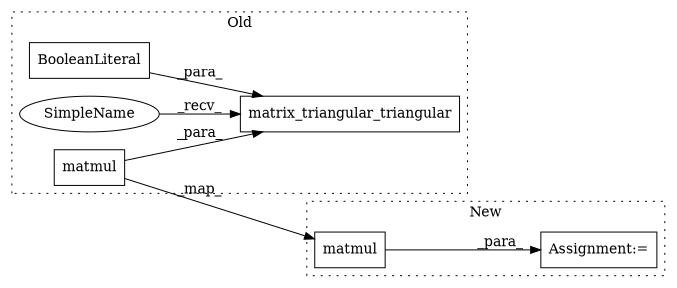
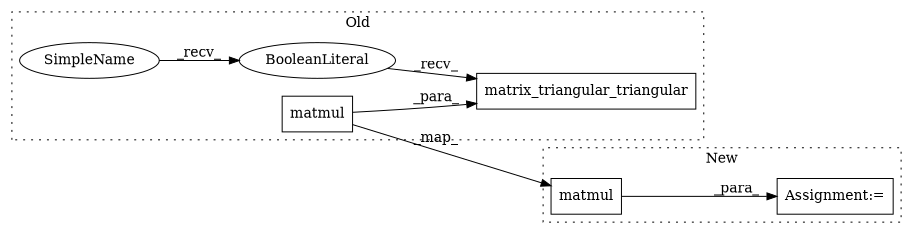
node "BooleanLiteral": shape box -> ellipse
edge "BooleanLiteral" -> "matrix_triangular_triangular": label "_para_" -> "_recv_"
edge "SimpleName" -> "matrix_triangular_triangular": now "SimpleName" -> "BooleanLiteral"
